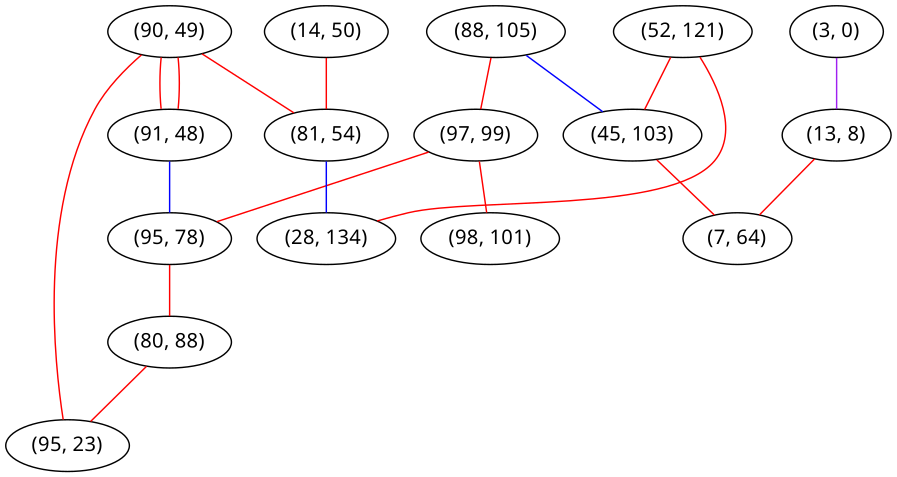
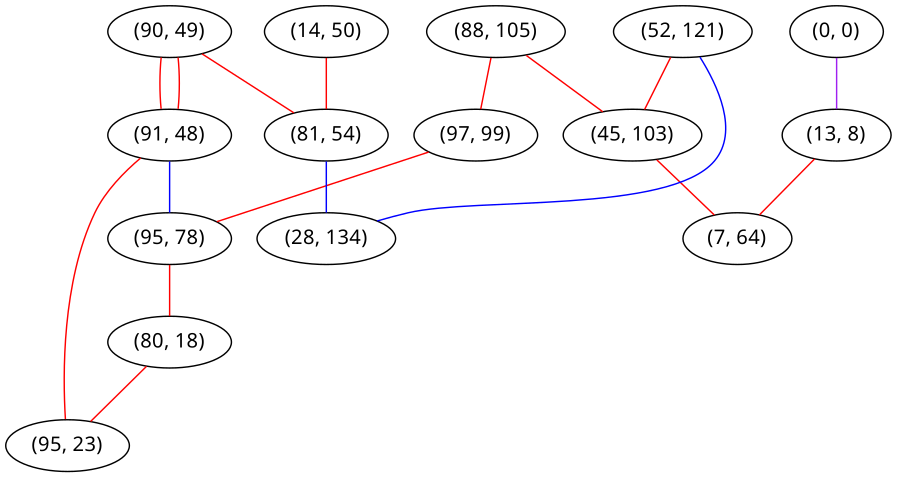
node "(3, 0)": label "(3, 0)" -> "(0, 0)"
edge "(88, 105)" -- "(45, 103)": color blue -> red
edge "(52, 121)" -- "(28, 134)": color red -> blue
edge "(90, 49)" -- "(95, 23)": now "(91, 48)" -- "(95, 23)"
node "(98, 101)": removed
node "(80, 88)": label "(80, 88)" -> "(80, 18)"
